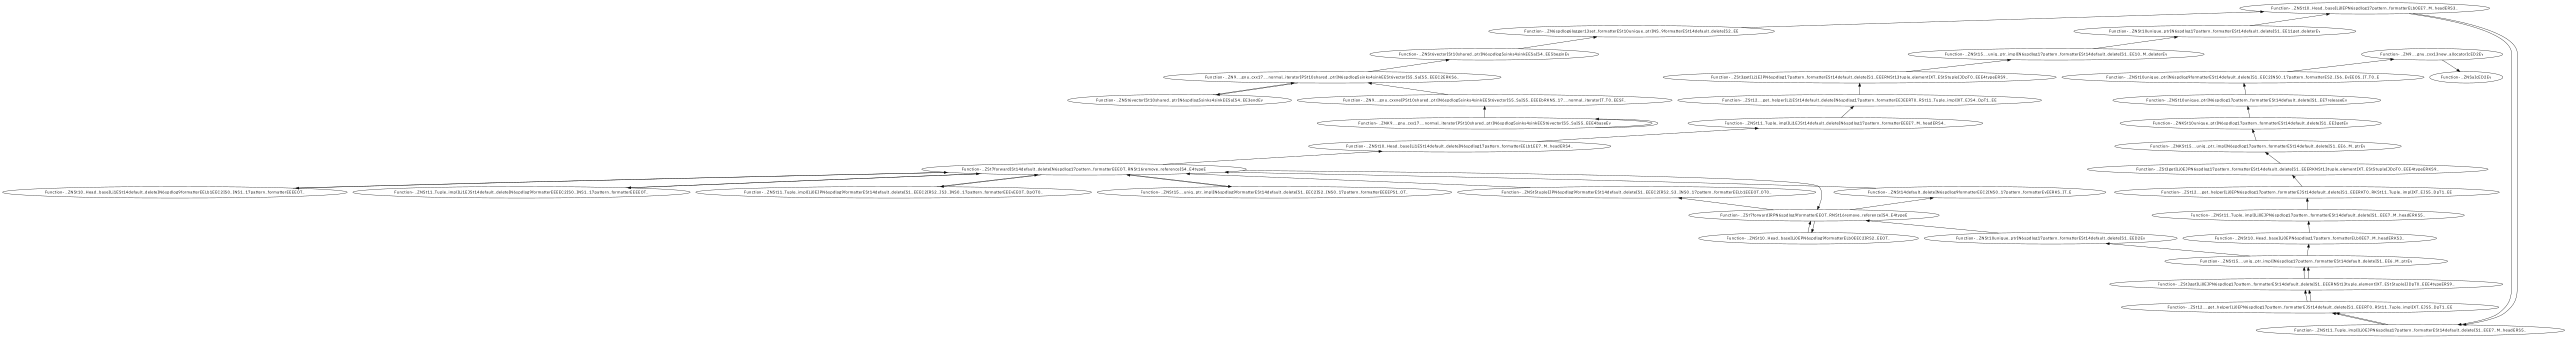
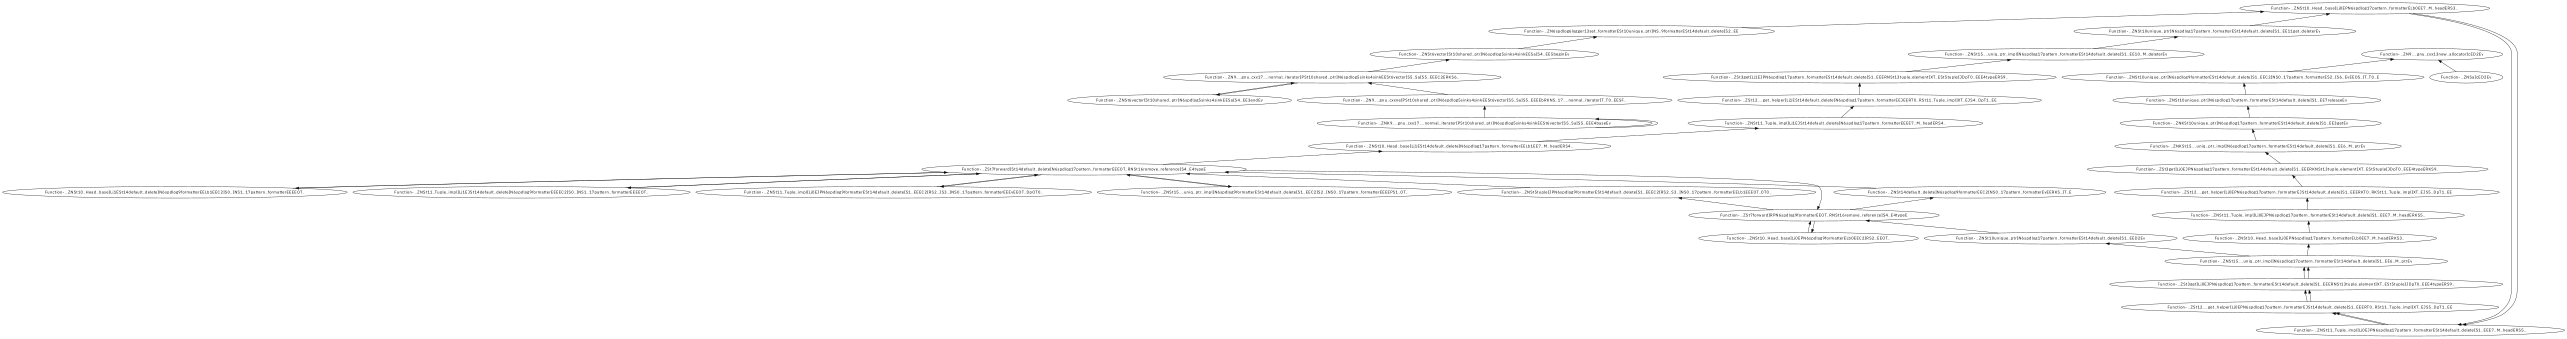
edge "Function- _ZN9__gnu_cxx13new_allocatorIcED2Ev" -> "Function- _ZNSaIcED2Ev": reversed
